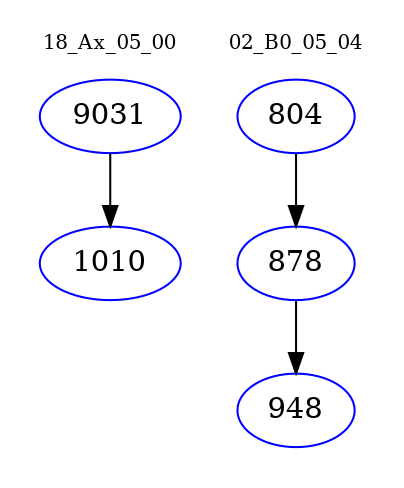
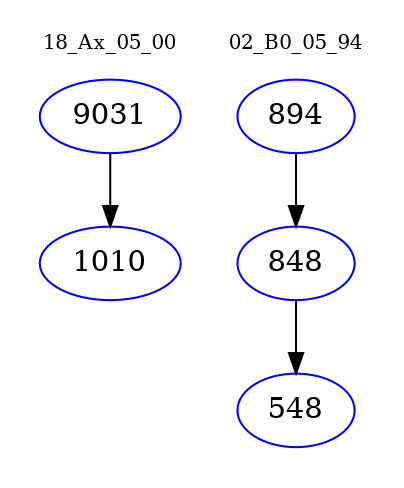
cluster "02_B0_05_04": label "02_B0_05_04" -> "02_B0_05_94"
node "804": label "804" -> "894"
node "878": label "878" -> "848"
node "948": label "948" -> "548"
